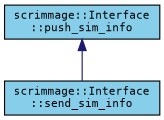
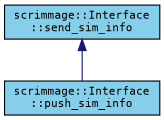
edge "scrimmage::Interface ::send_sim_info" -> "scrimmage::Interface ::push_sim_info": reversed
